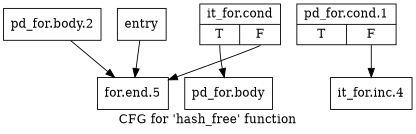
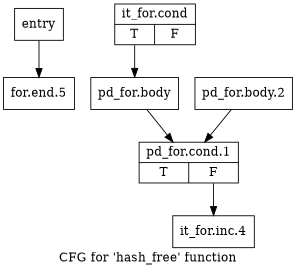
edge "pd_for.body.2" -> "for.end.5": now "pd_for.body.2" -> "pd_for.cond.1"
edge "it_for.cond" -> "for.end.5": removed
edge "pd_for.body" -> "pd_for.cond.1": added
